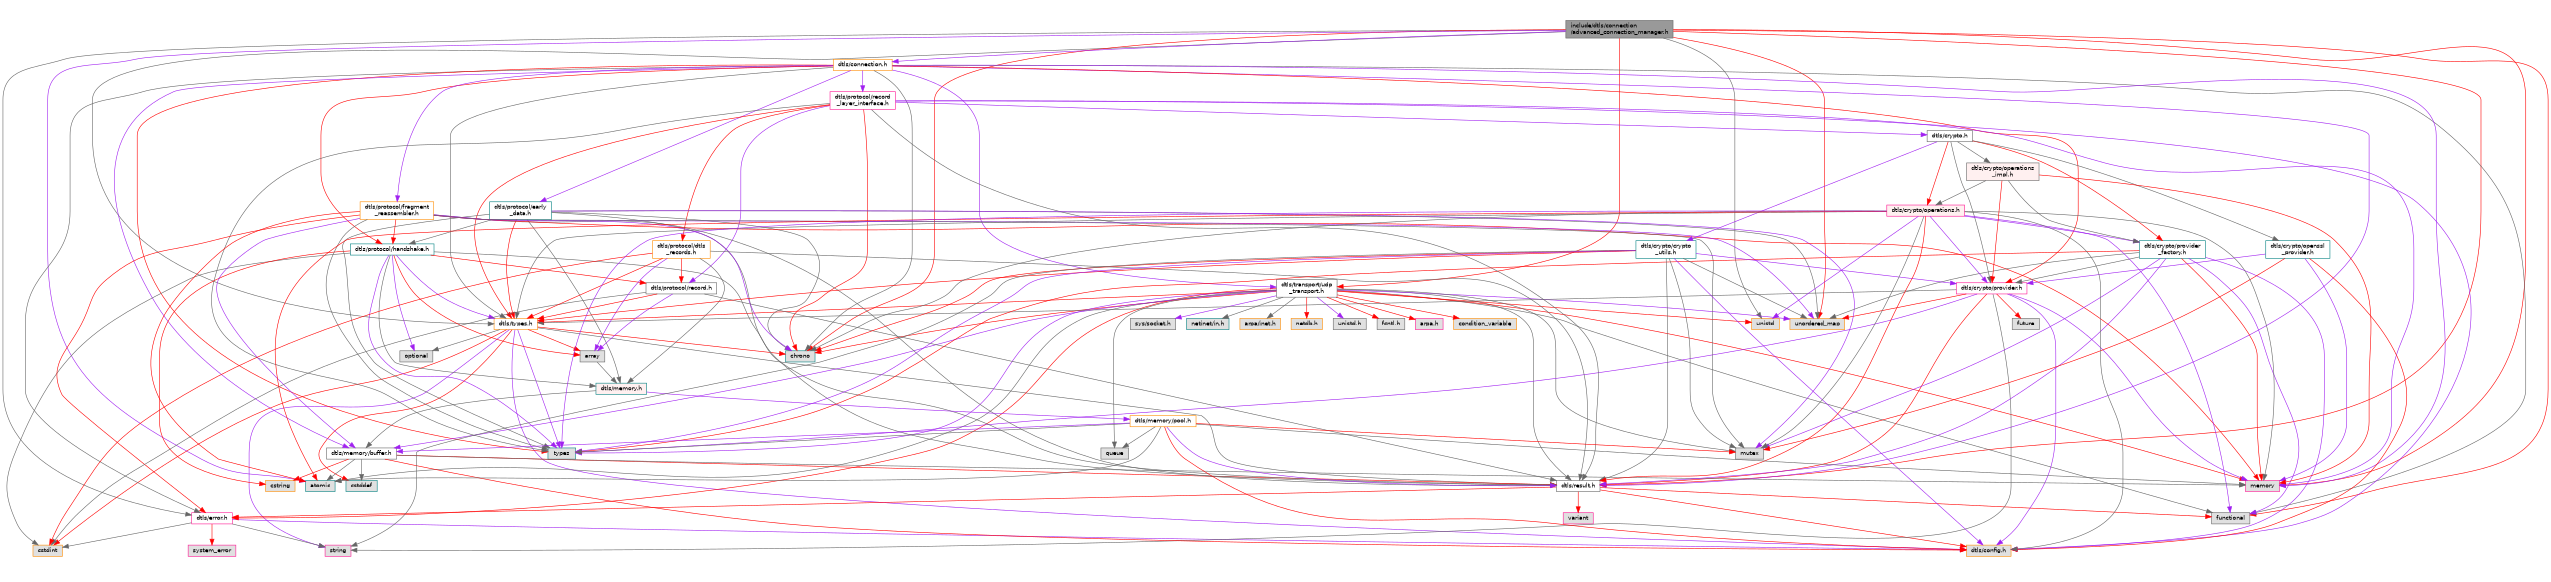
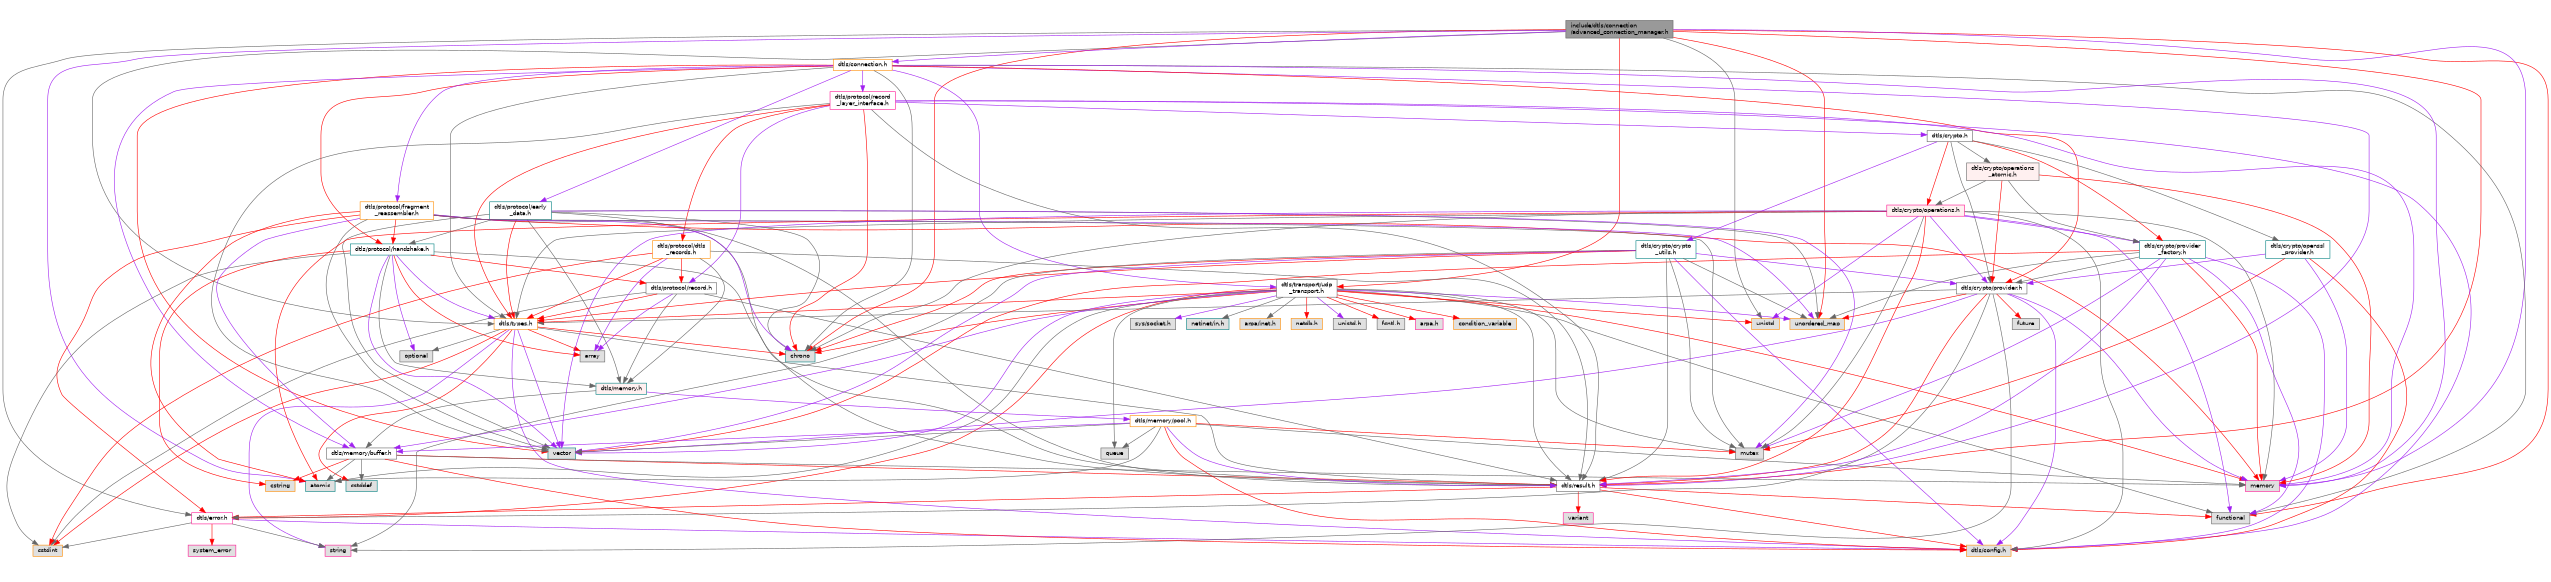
edge "include/dtls/connection /advanced_connection_manager.h" -> "memory": color red -> purple
edge "dtls/connection.h" -> "dtls/error.h": now "dtls/crypto/provider.h" -> "dtls/error.h"
node "dtls/crypto/operations _impl.h": label "dtls/crypto/operations _impl.h" -> "dtls/crypto/operations _atomic.h"
node "dtls/crypto/provider.h": color deeppink -> gray40
edge "array" -> "dtls/memory.h": now "dtls/protocol/record.h" -> "dtls/memory.h"
node "types": label "types" -> "vector"
